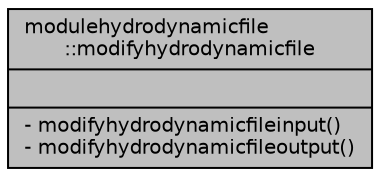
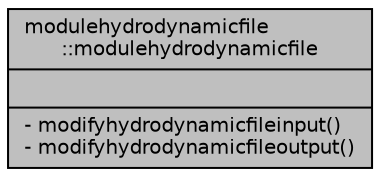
node "modulehydrodynamicfile": text "::modifyhydrodynamicfile" -> "::modulehydrodynamicfile"
